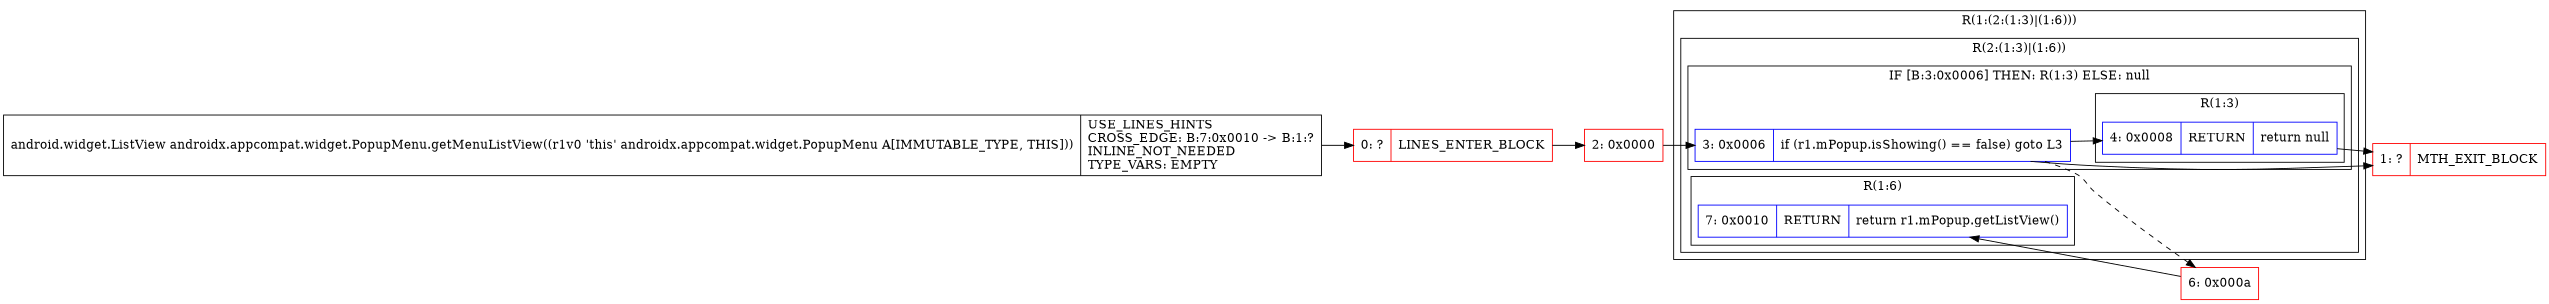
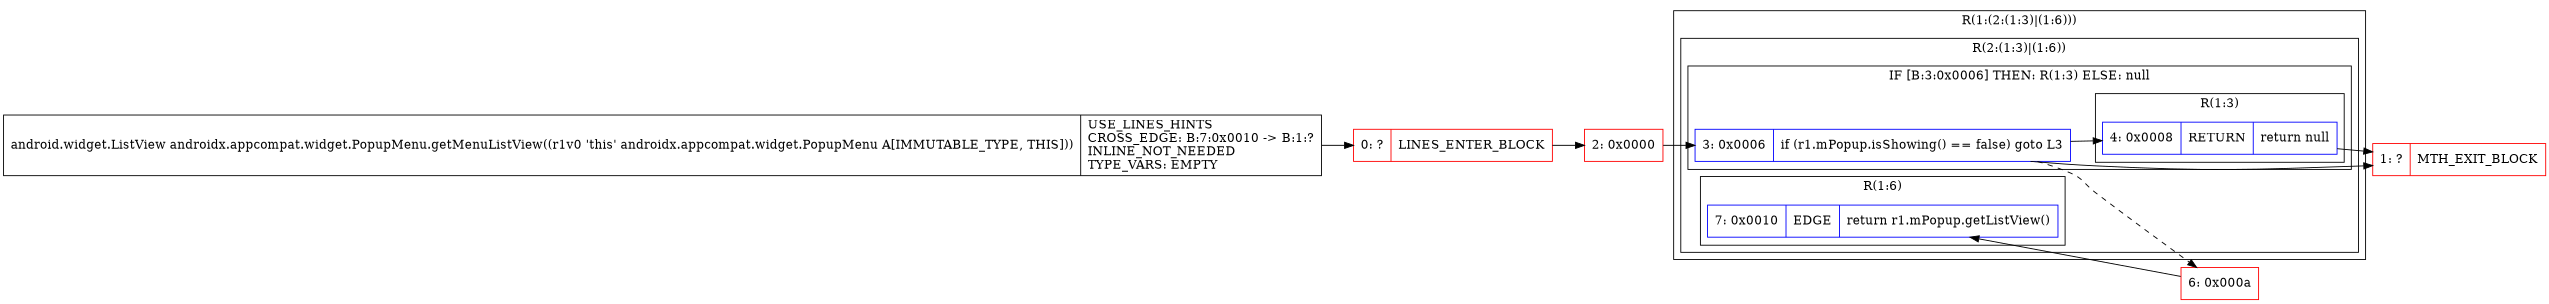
node "7: 0x0010": text "RETURN" -> "EDGE"
